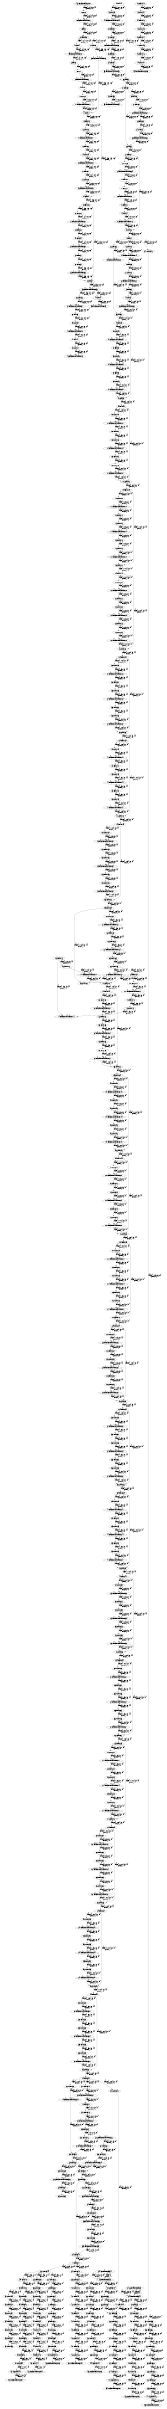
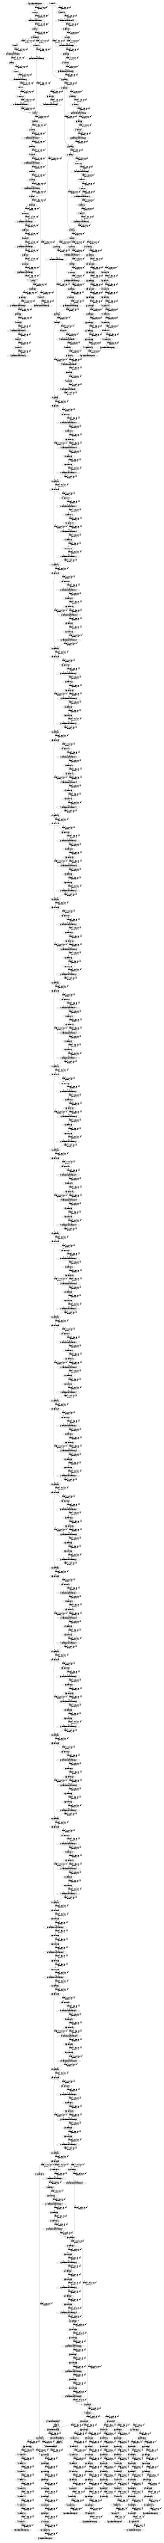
node "35 BatchNormalization_35": label "35 BatchNormalization_35" -> "35 Relu_35"
edge "166 Conv_166" -> "169 Relu_169": now "168 Add_168" -> "169 Relu_169"
edge "175 Relu_175" -> "174 BatchNormalization_174": reversed
edge "279 Relu_279" -> "288 Add_288": removed, label "shape:[1, 1024, 30, 40] ports:0 -> 1"
edge "325 Conv_325" -> "326 BatchNormalization_326": added, label "shape:[1, 512, 15, 20] ports:0 -> 0"
edge "349 Resize_nncf_349" -> "350 Add_348": now "349 Resize_nncf_349" -> "366 Conv_364"
edge "411 Conv_409" -> "367 Relu_365": now "411 Conv_409" -> "412 Relu_410"
